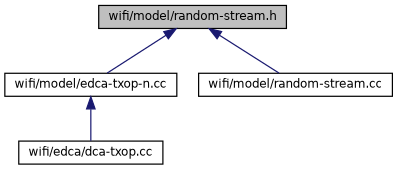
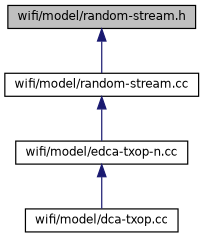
edge "wifi/model/edca-txop-n.cc" -> "wifi/model/random-stream.h": now "wifi/model/edca-txop-n.cc" -> "wifi/model/random-stream.cc"
node "wifi/edca/dca-txop.cc": label "wifi/edca/dca-txop.cc" -> "wifi/model/dca-txop.cc"
